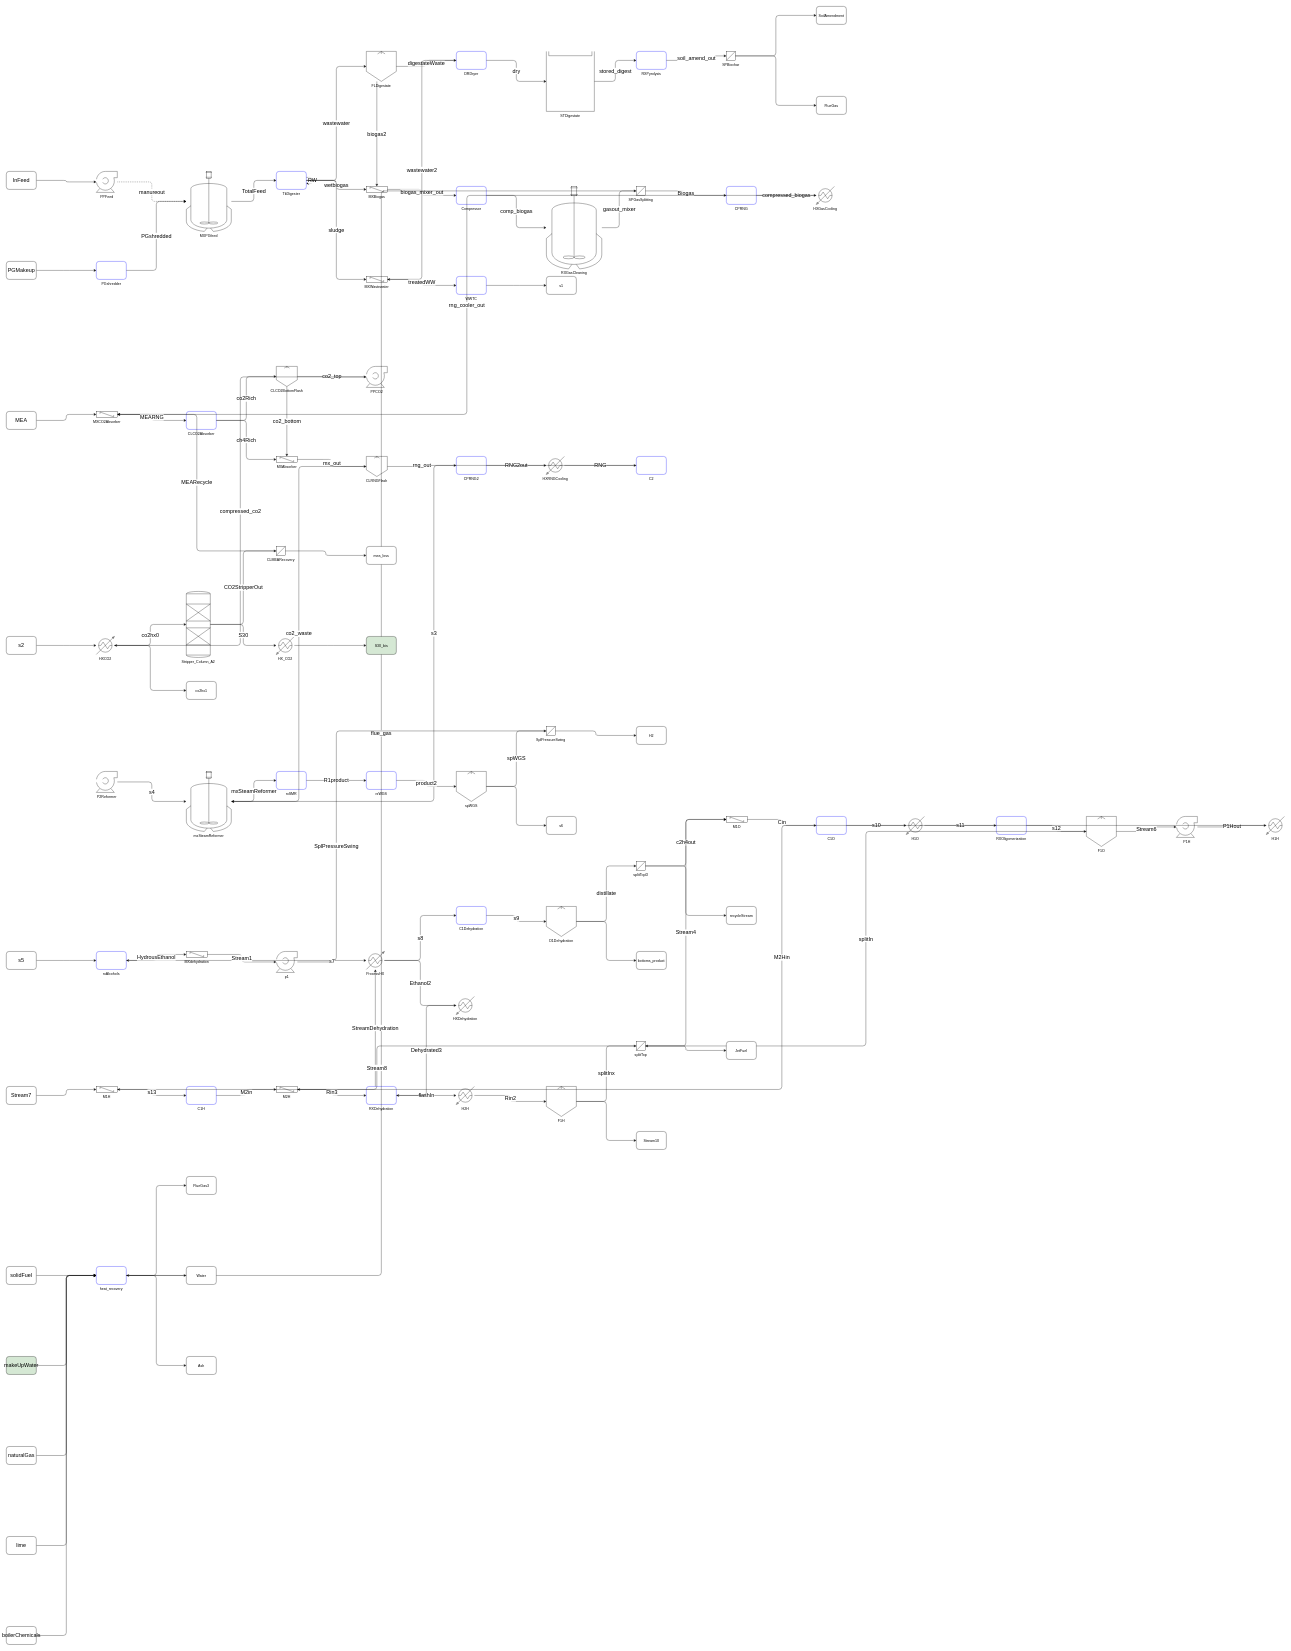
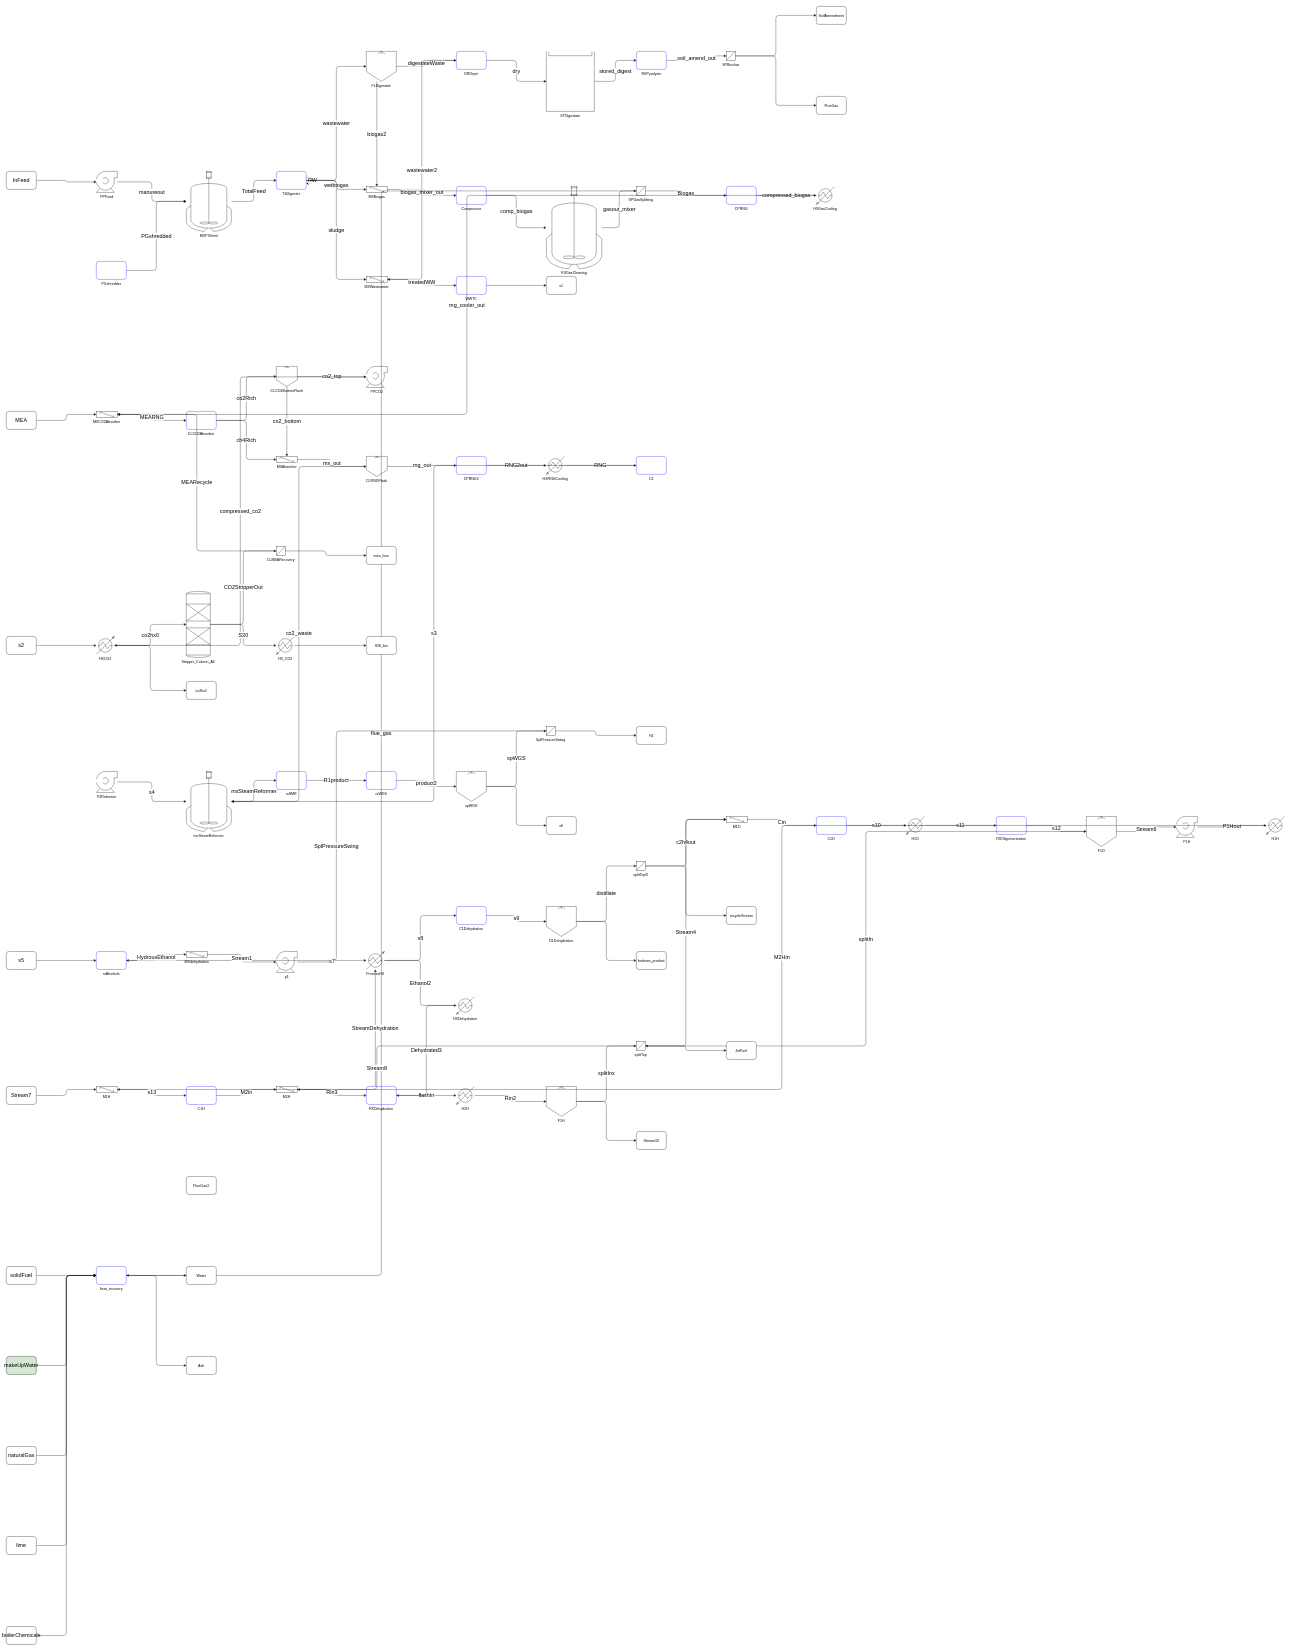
edge "PPFeed" -> "MXPGfeed": style dashed -> solid
node "PGMakeup": removed
edge "PGMakeup" -> "PGshredder": removed
node "S30_bis": fillcolor #d5e8d4 -> #ffffff
edge "heat_recovery" -> "FlueGas3": removed
